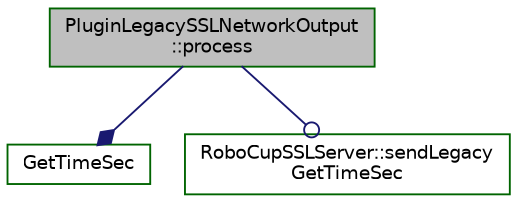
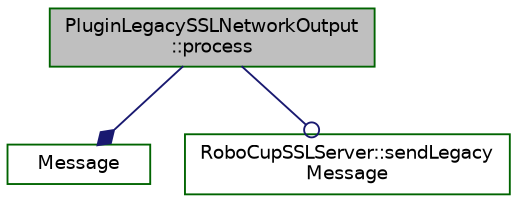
node "GetTimeSec": label "GetTimeSec" -> "Message"
node "RoboCupSSLServer::sendLegacy GetTimeSec": label "RoboCupSSLServer::sendLegacy GetTimeSec" -> "RoboCupSSLServer::sendLegacy Message"
